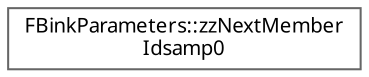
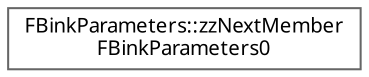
node "FBinkParameters::zzNextMember Idsamp0": label "FBinkParameters::zzNextMember Idsamp0" -> "FBinkParameters::zzNextMember FBinkParameters0"
